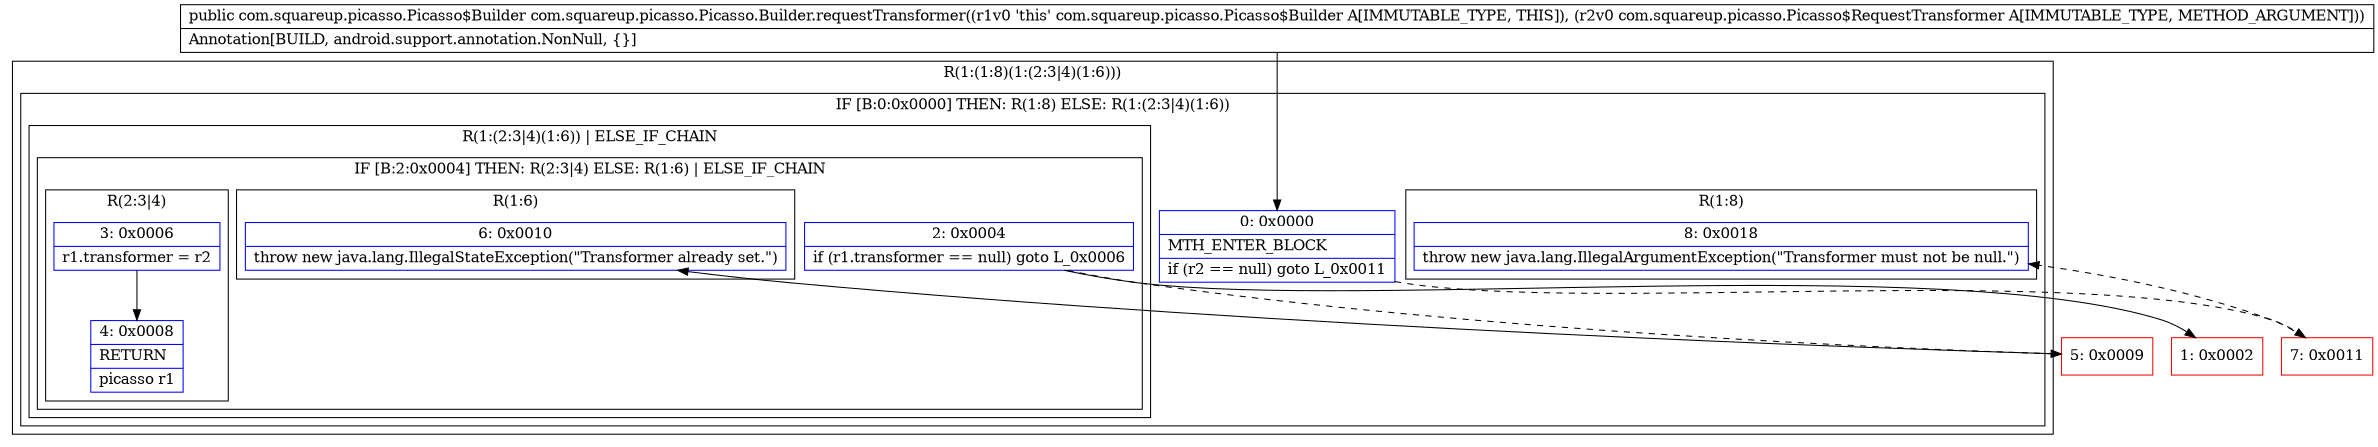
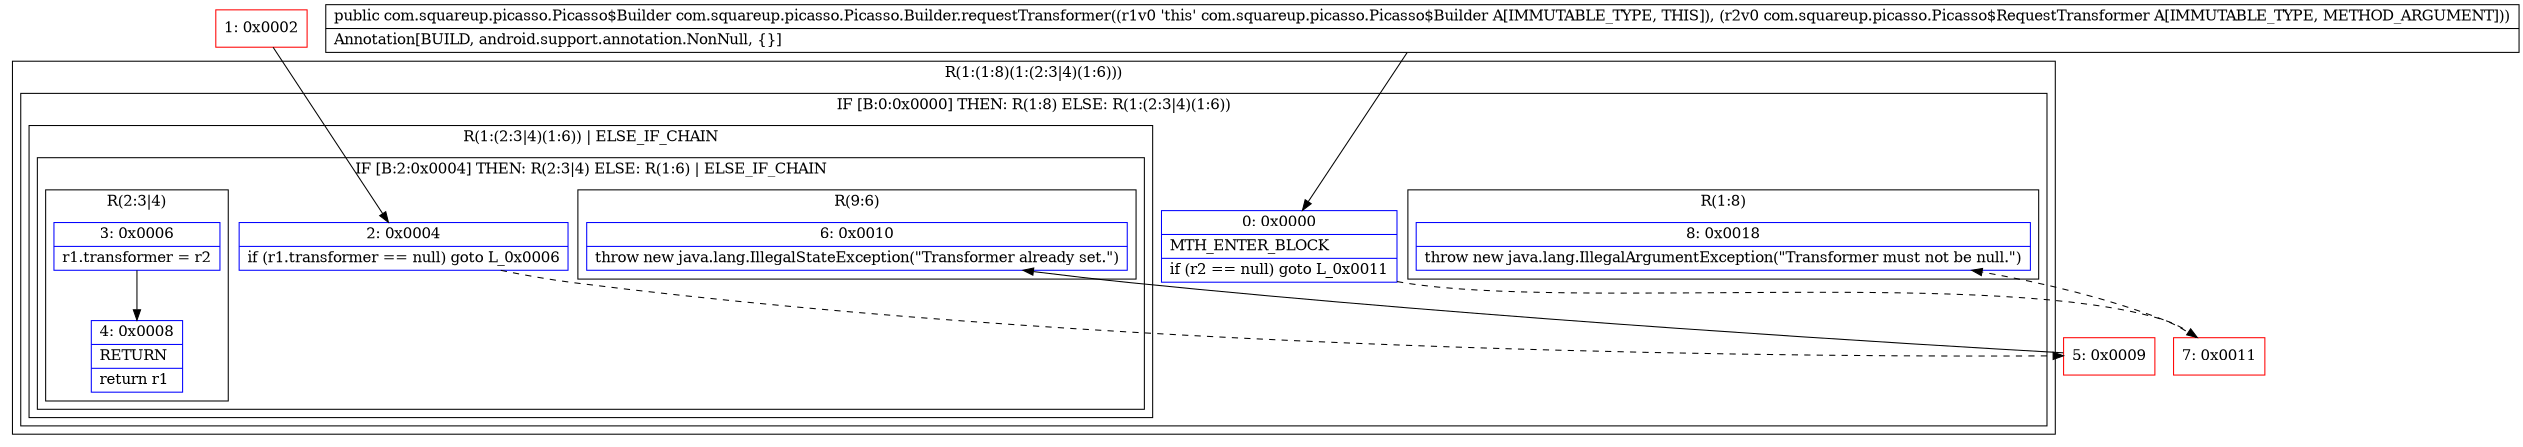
cluster "R(1:6)": label "R(1:6)" -> "R(9:6)"
edge "2: 0x0004" -> "1: 0x0002": reversed
node "4: 0x0008": text "picasso r1" -> "return r1"
